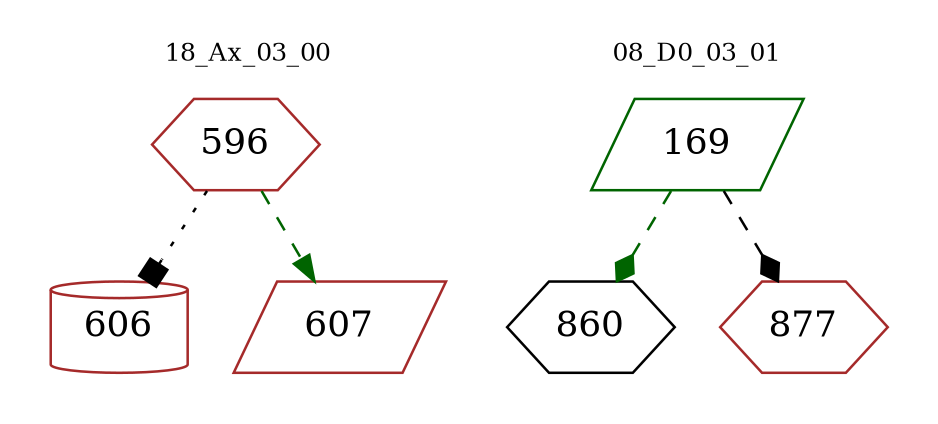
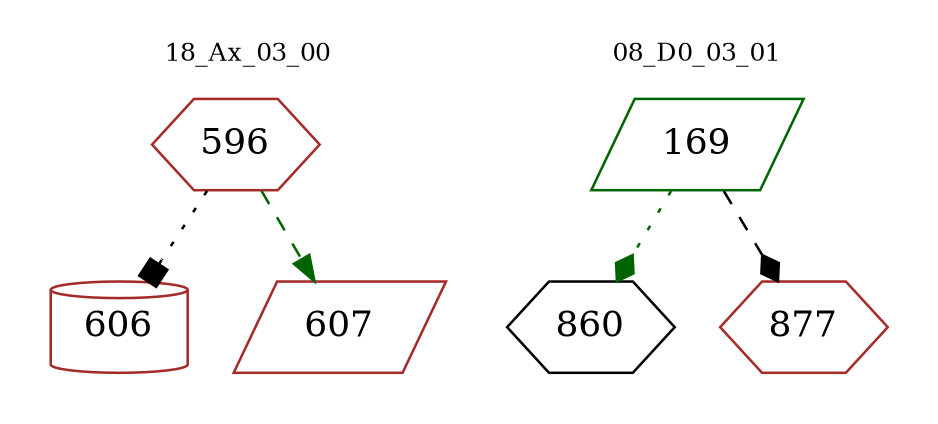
edge "169" -> "860": style dashed -> dotted
